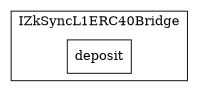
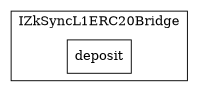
cluster "IZkSyncL1ERC40Bridge": label "IZkSyncL1ERC40Bridge" -> "IZkSyncL1ERC20Bridge"
